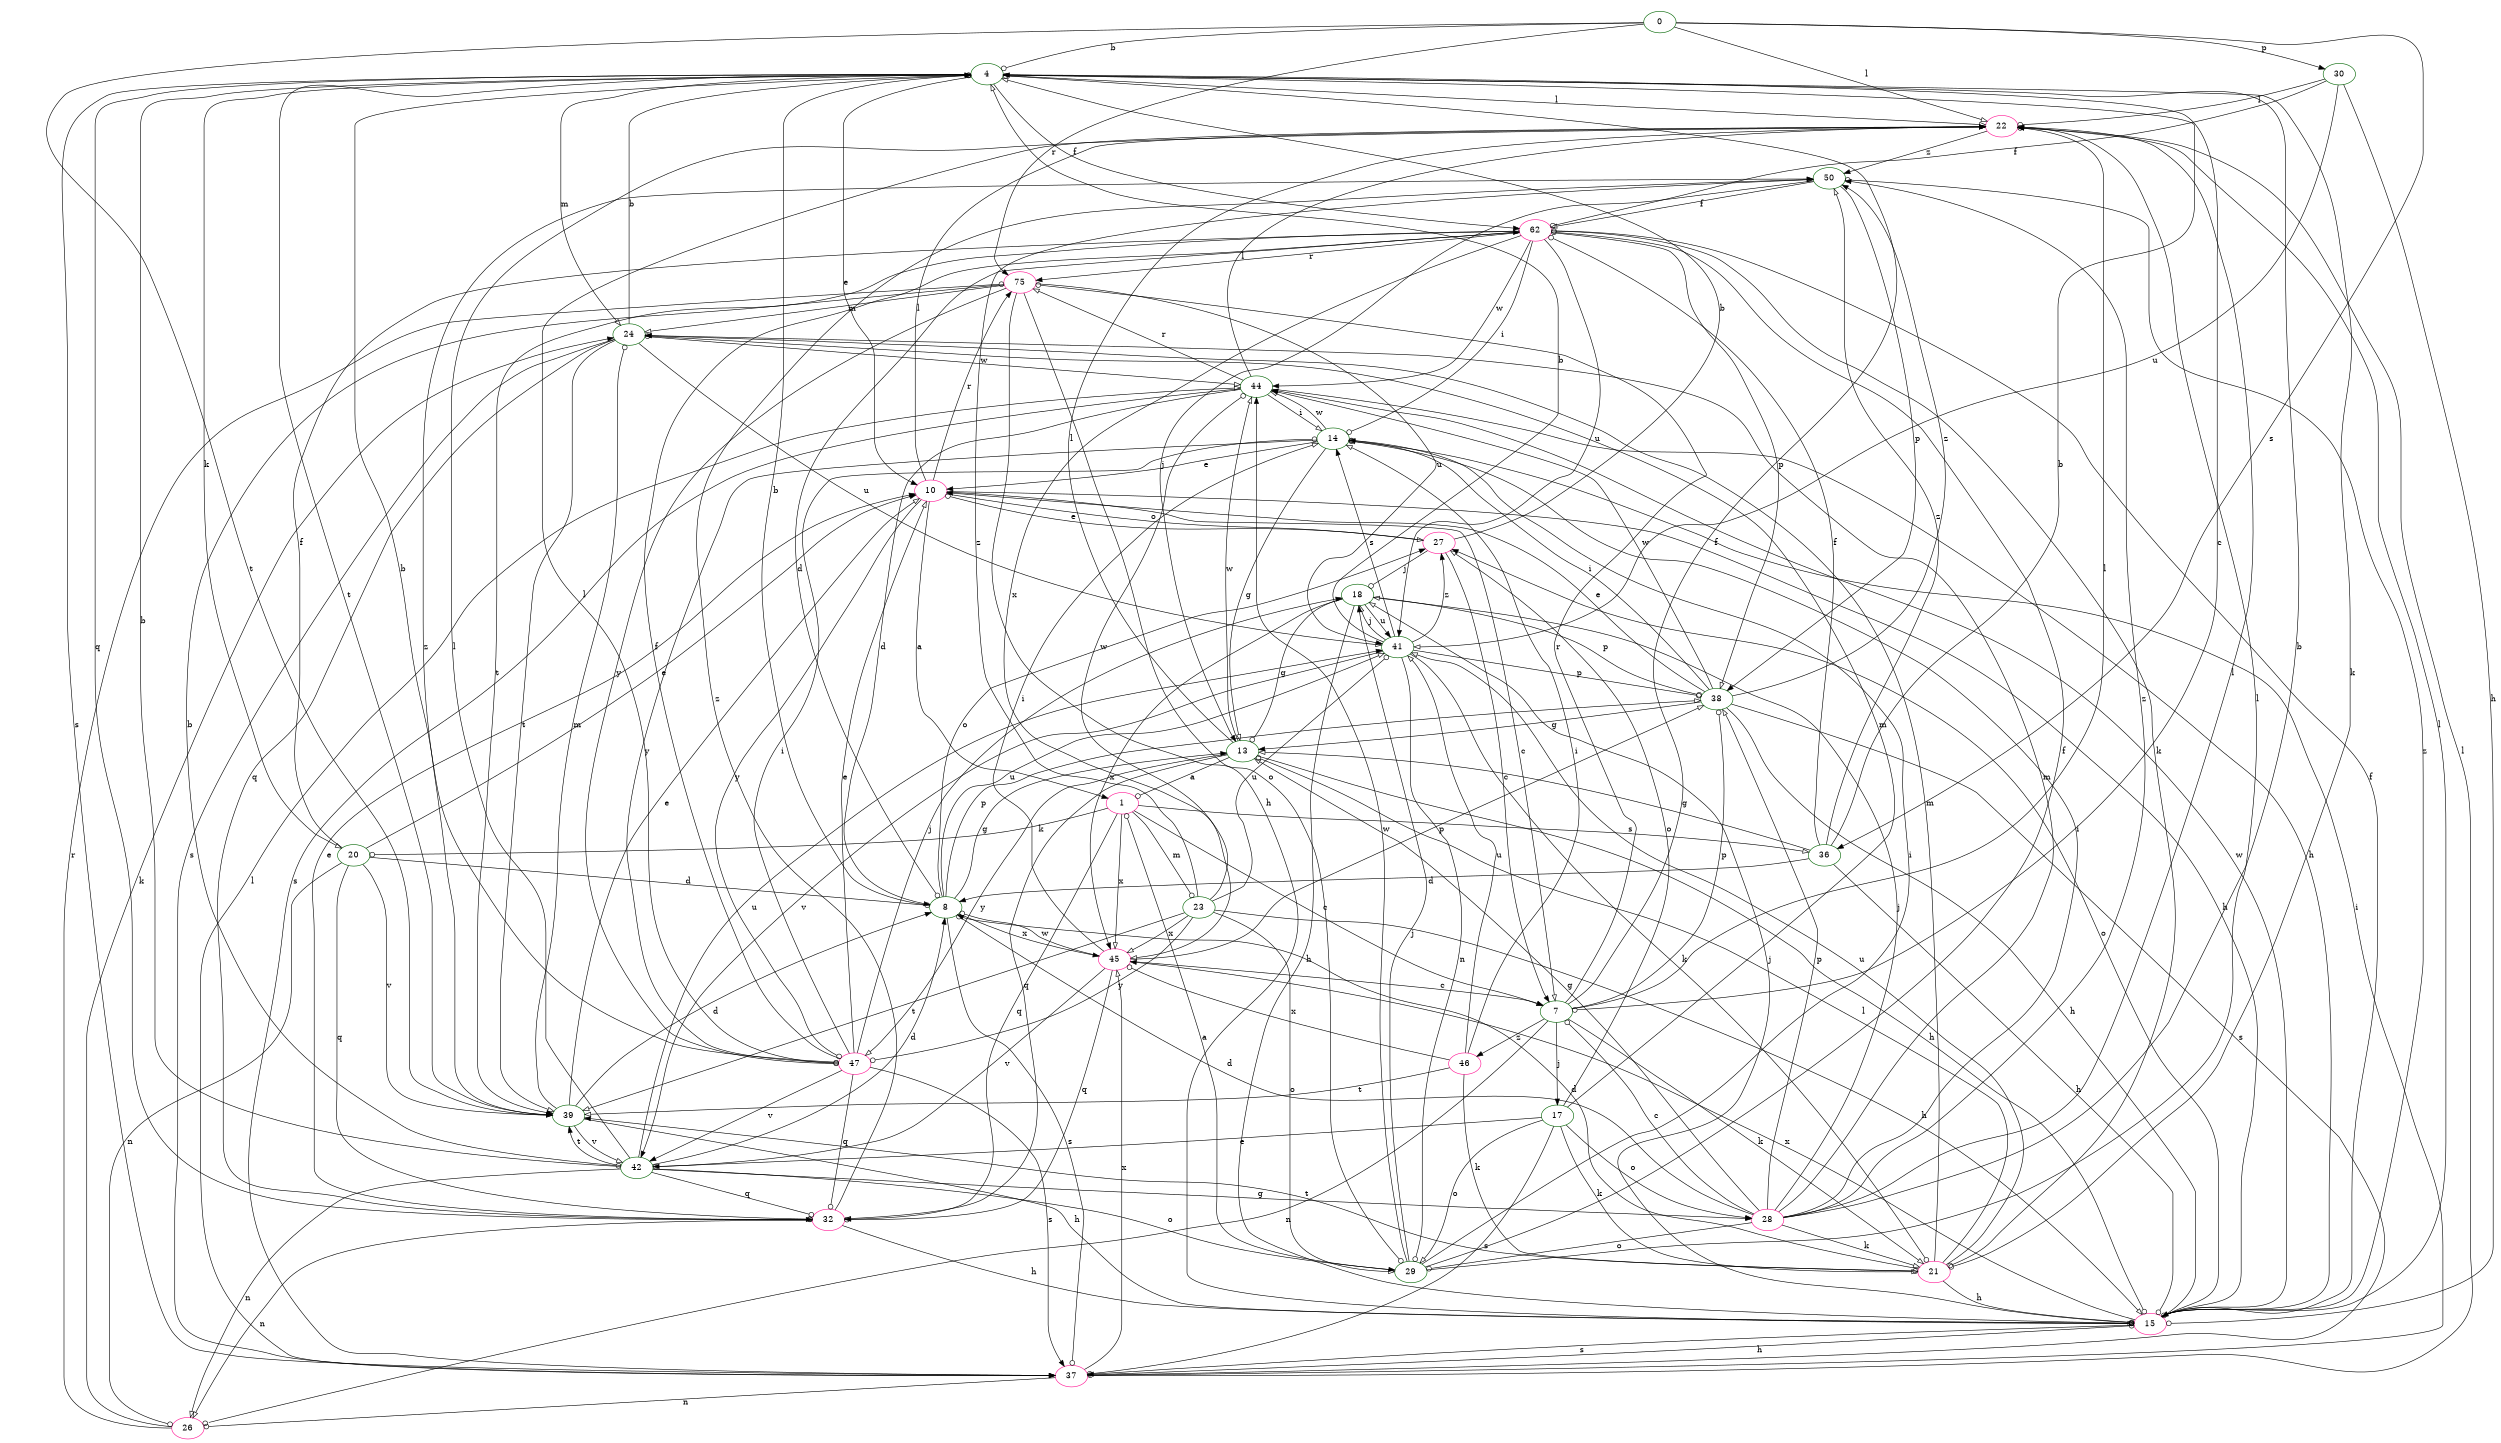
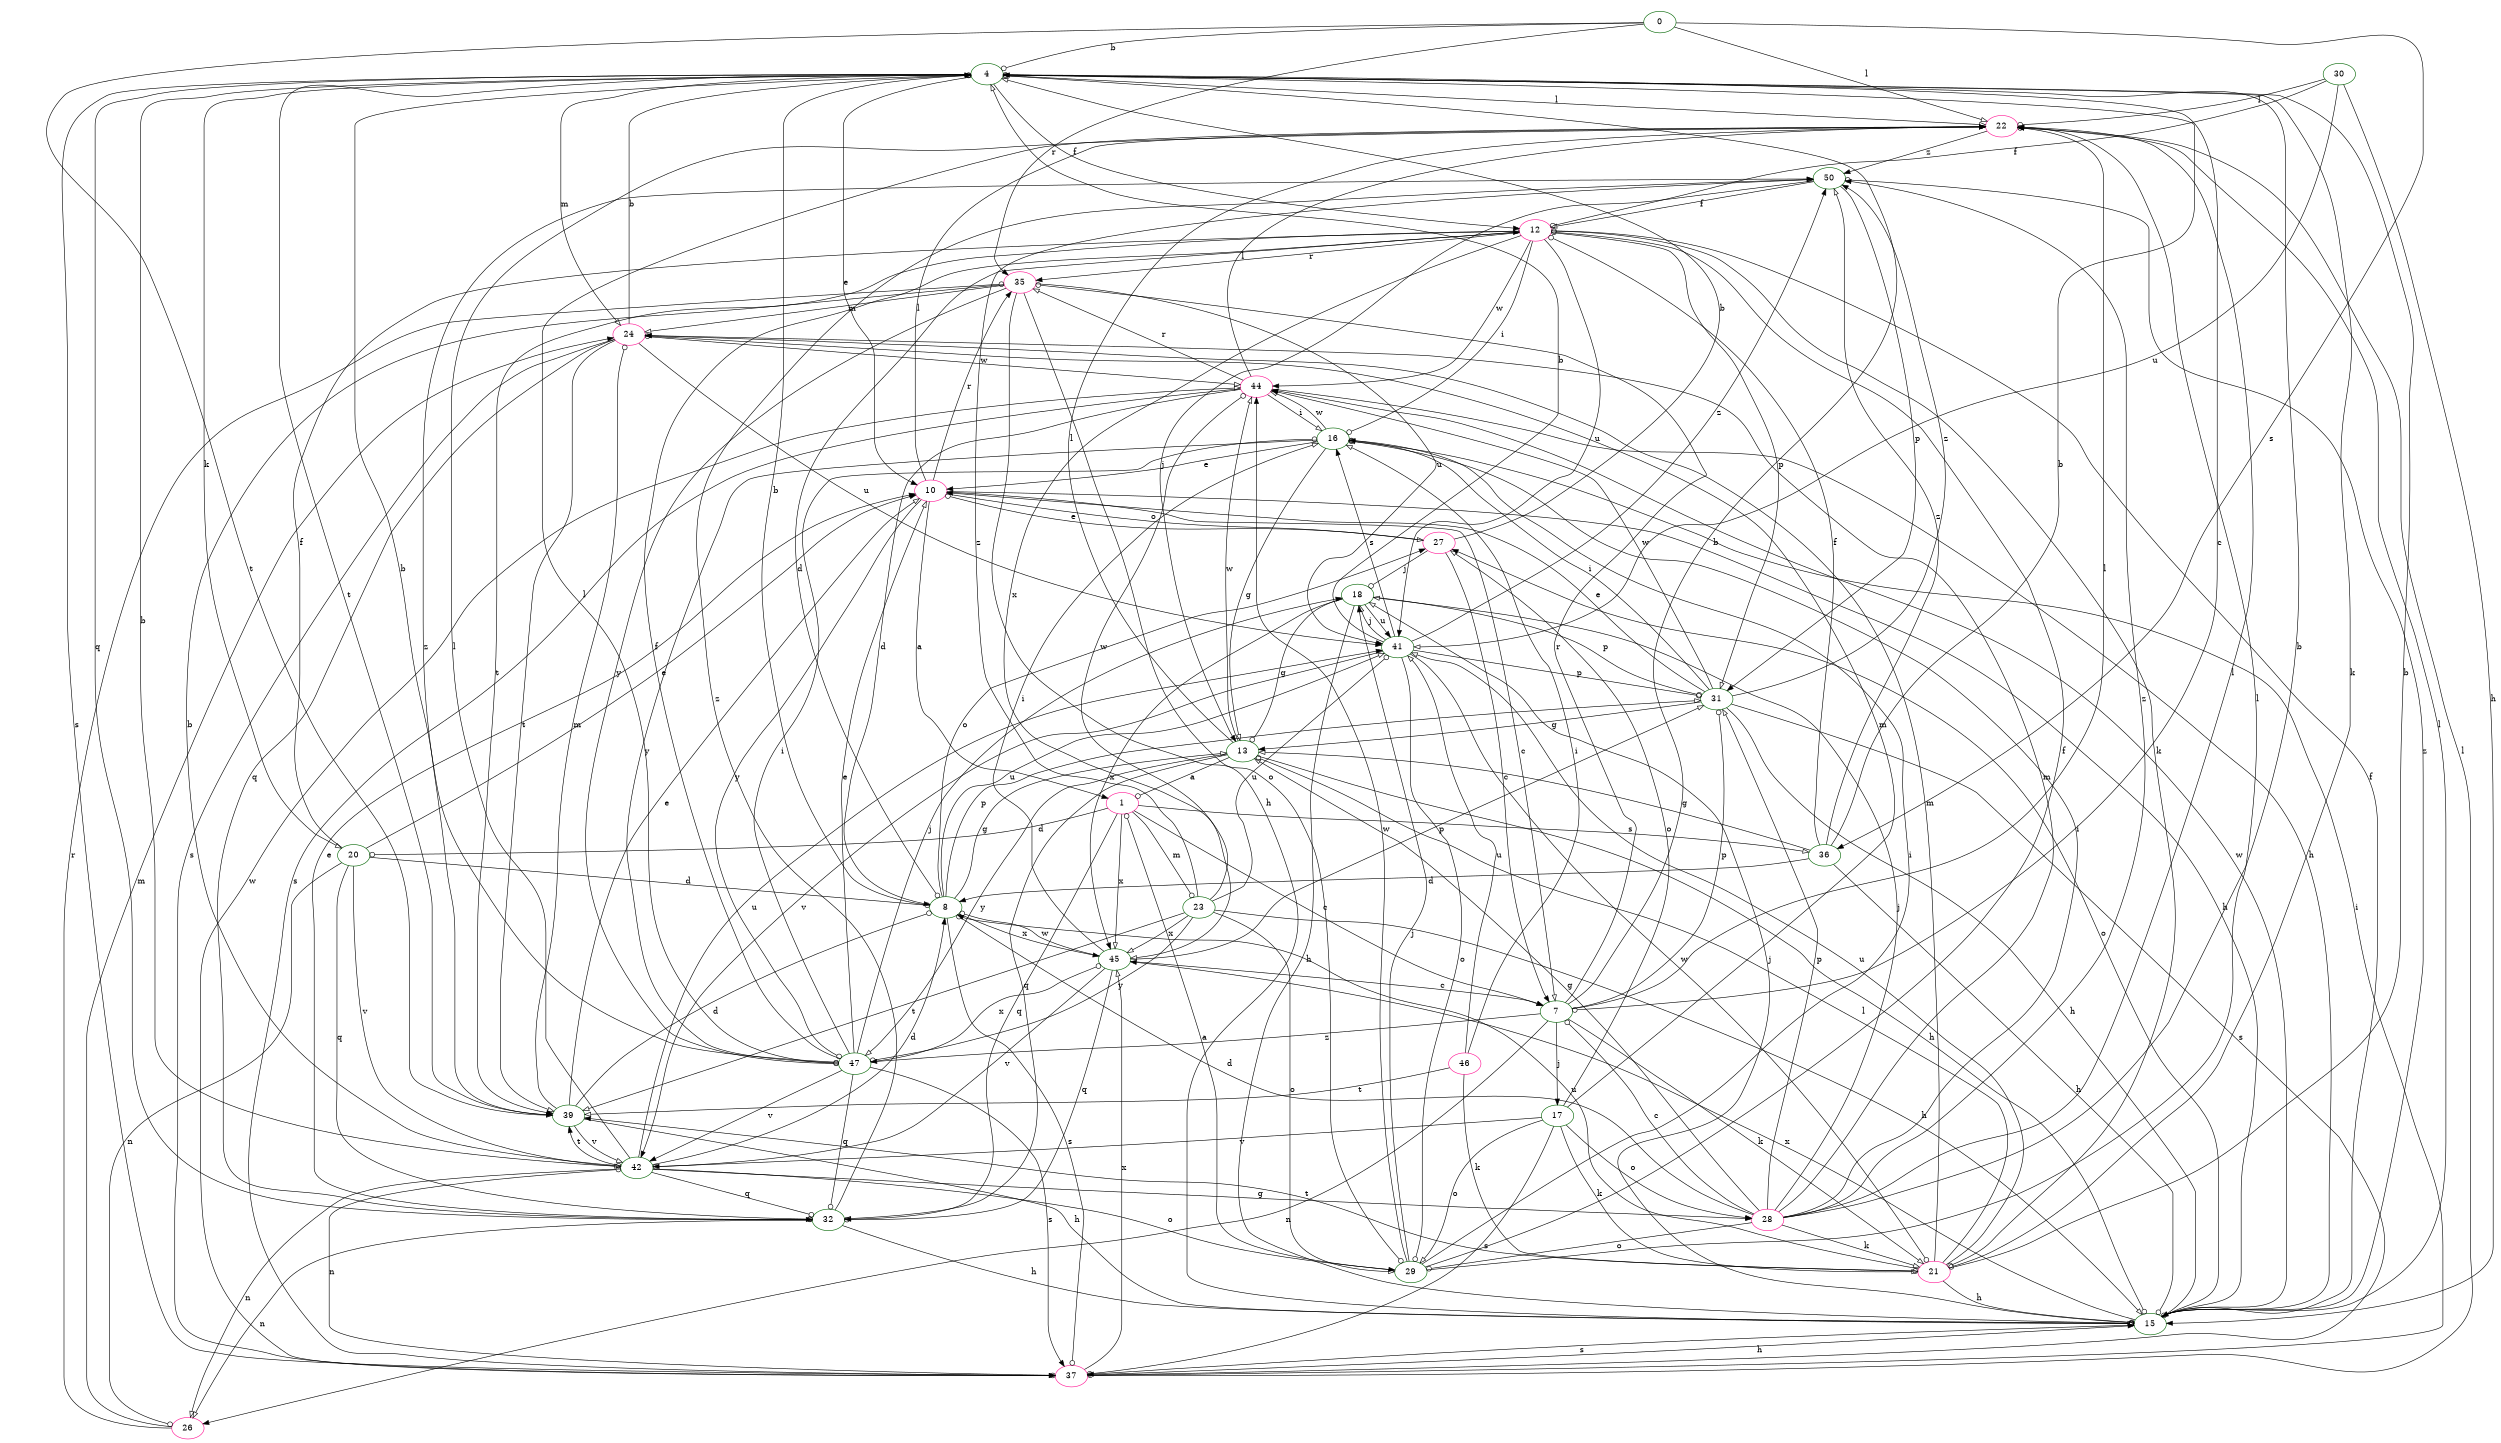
edge "0" -> "30": removed, label "p"
edge "21" -> "4": added, label "b"
node "62": label "62" -> "12"
node "75": label "75" -> "35"
node "24": color darkgreen -> deeppink
node "44": color darkgreen -> deeppink
node "14": label "14" -> "16"
edge "7" -> "4": label "f" -> "b"
edge "24" -> "41": arrowhead onormal -> normal
edge "41" -> "27": now "41" -> "50"
node "38": label "38" -> "31"
edge "4" -> "37": arrowhead onormal -> odot
edge "8" -> "13": arrowhead normal -> onormal
edge "30" -> "15": arrowhead odot -> normal
edge "1" -> "20": label "k" -> "d"
edge "26" -> "24": label "k" -> "m"
edge "37" -> "44": label "l" -> "w"
node "45": color deeppink -> darkgreen
edge "41" -> "29": label "n" -> "o"
edge "41" -> "21": label "k" -> "w"
edge "39" -> "8": arrowhead normal -> odot
edge "46" -> "45": now "47" -> "45"
edge "7" -> "46": now "7" -> "47"
edge "20" -> "39": now "20" -> "42"
node "47": color deeppink -> darkgreen
edge "21" -> "8": label "d" -> "u"
edge "17" -> "42": label "e" -> "v"
node "32": color deeppink -> darkgreen
edge "7" -> "26": arrowhead odot -> normal
node "15": color deeppink -> darkgreen
edge "37" -> "15": arrowhead odot -> normal
edge "37" -> "26": now "37" -> "42"
